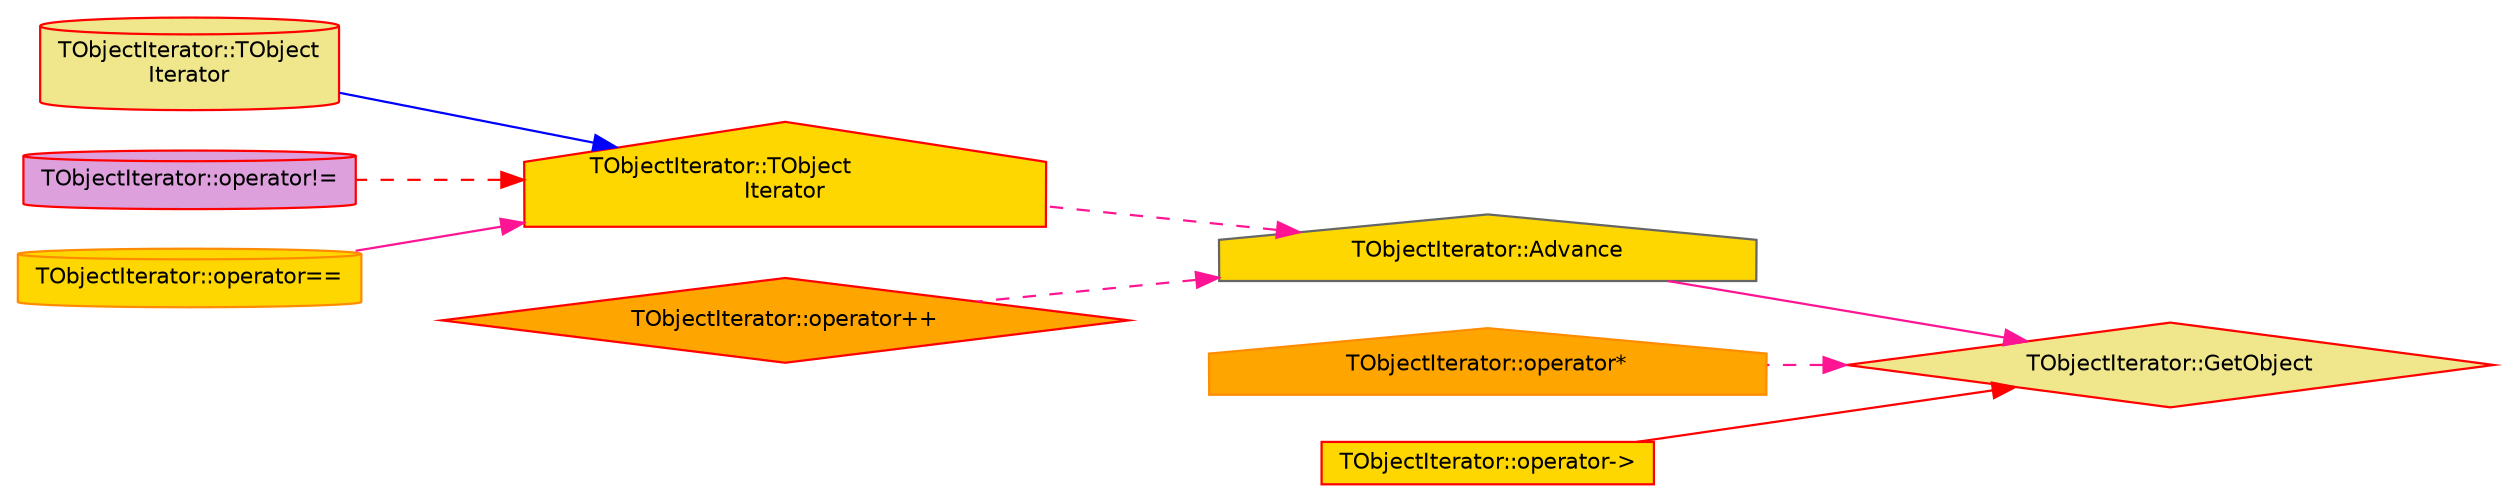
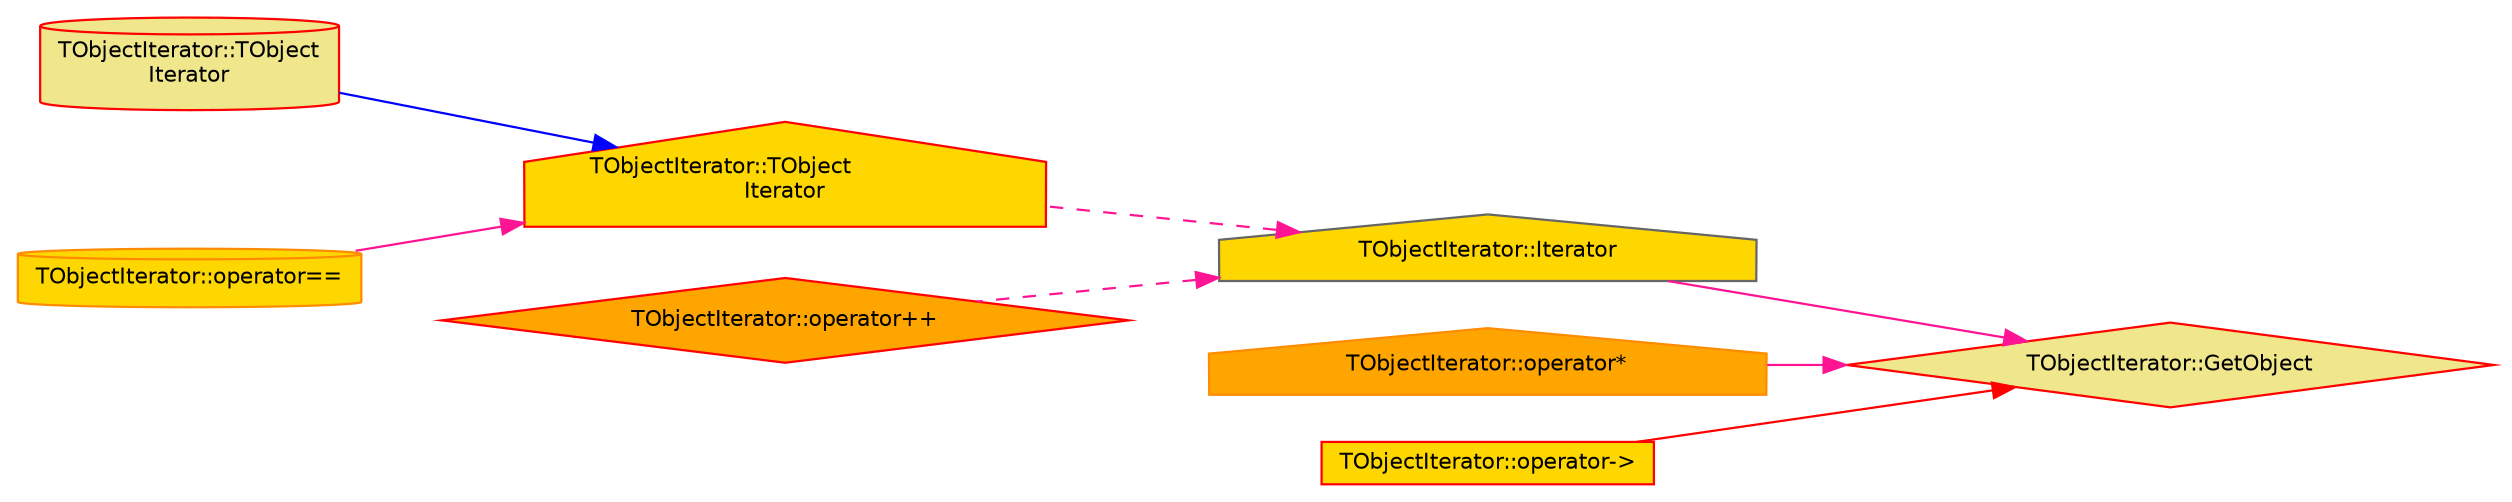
node "TObjectIterator::operator!=": removed
node "TObjectIterator::Advance": label "TObjectIterator::Advance" -> "TObjectIterator::Iterator"
edge "TObjectIterator::operator*" -> "TObjectIterator::GetObject": style dashed -> solid
